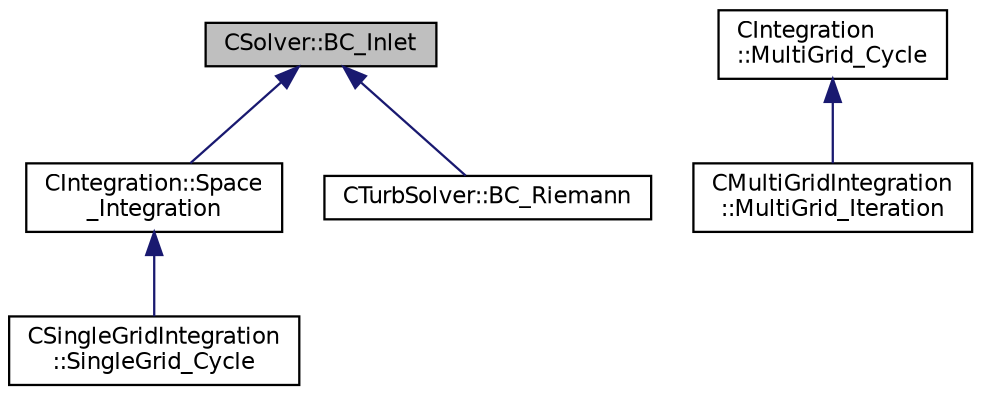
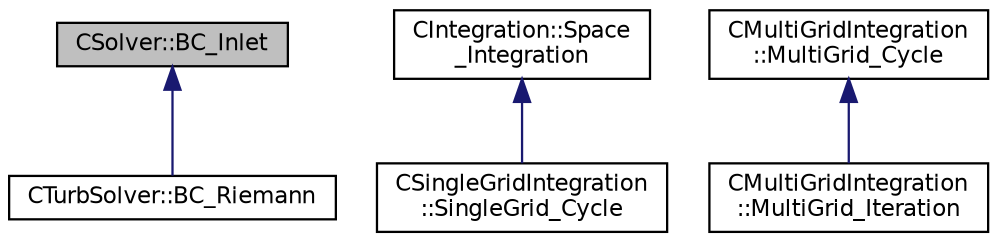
node "CIntegration ::MultiGrid_Cycle": label "CIntegration ::MultiGrid_Cycle" -> "CMultiGridIntegration ::MultiGrid_Cycle"
edge "CIntegration::Space _Integration" -> "CSolver::BC_Inlet": removed
